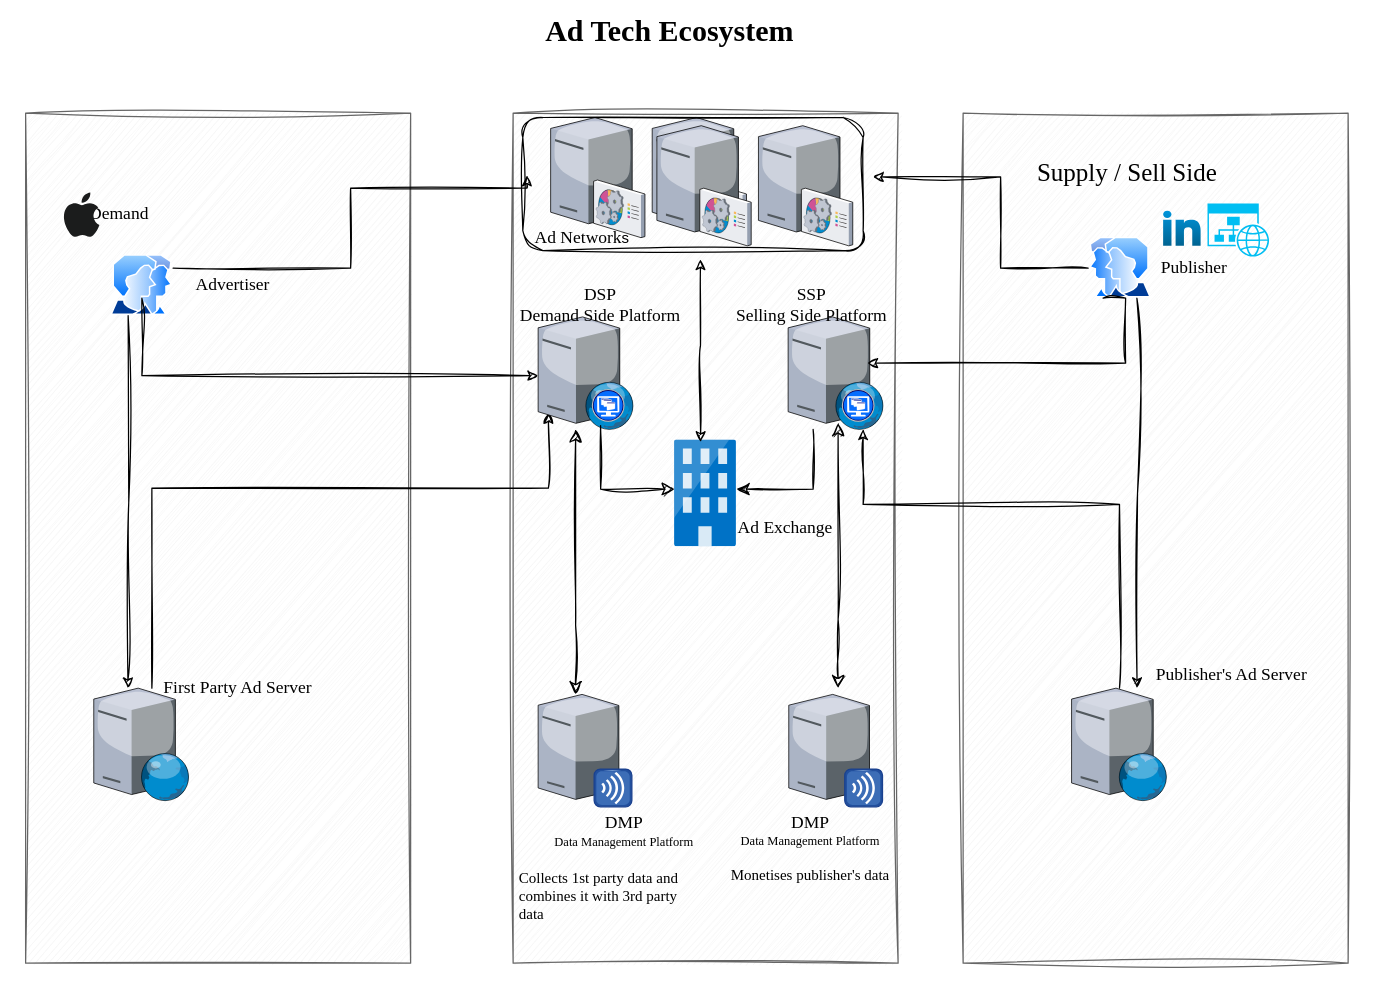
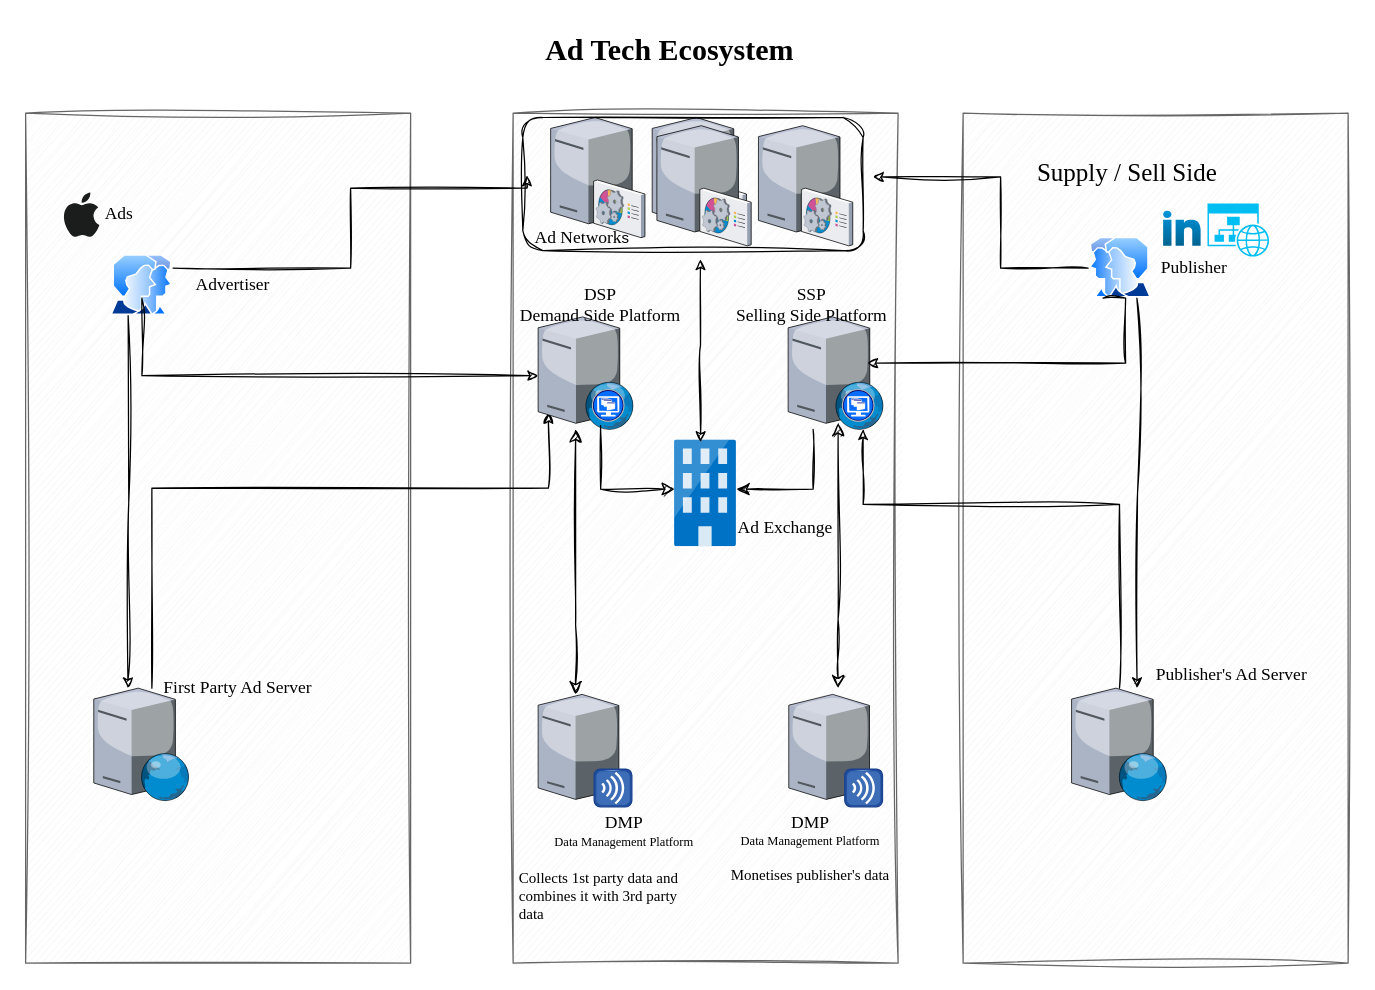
node "Ad Tech Ecosystem": moved (669, 32) -> (669, 51)
node "Demand": label "Demand" -> "Ads"
